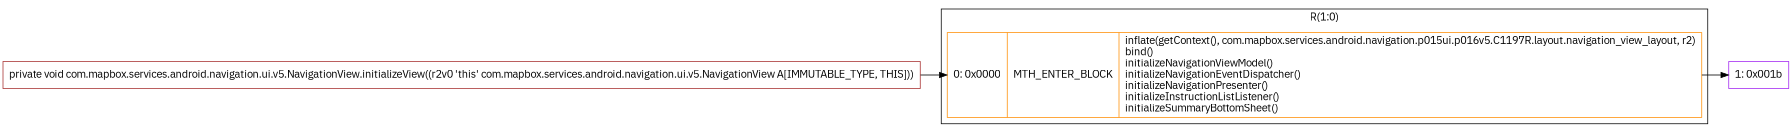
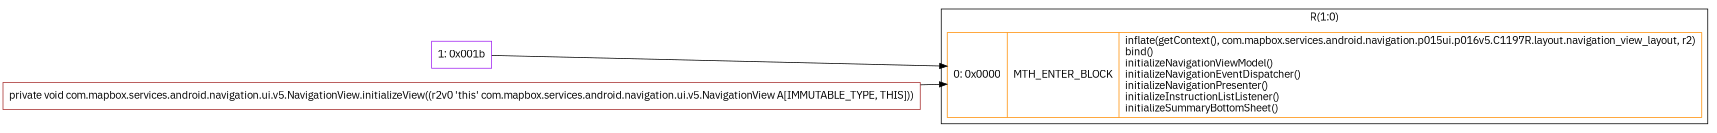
edge "0: 0x0000" -> "1: 0x001b": reversed
